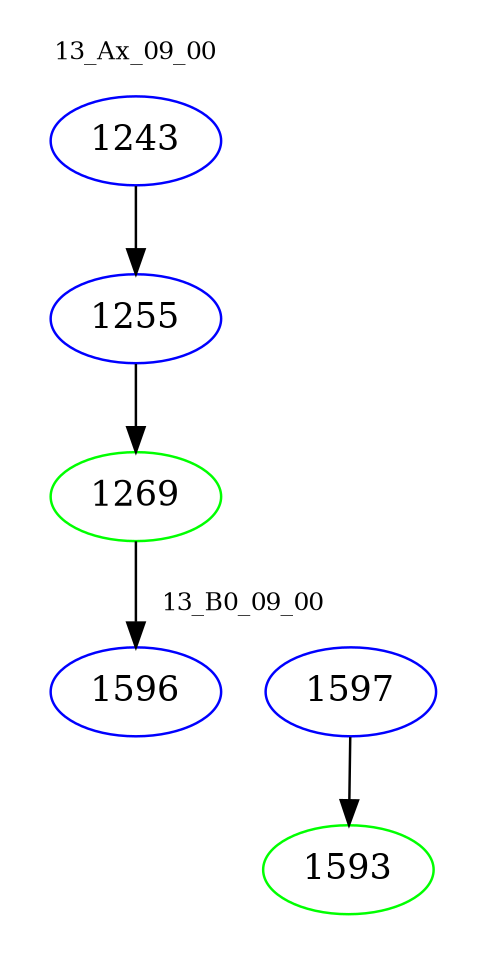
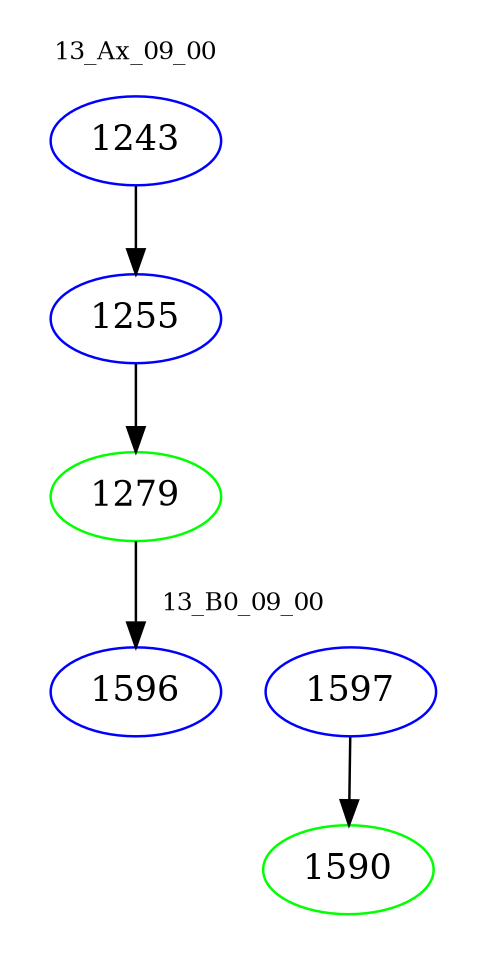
node "1269": label "1269" -> "1279"
node "1593": label "1593" -> "1590"
